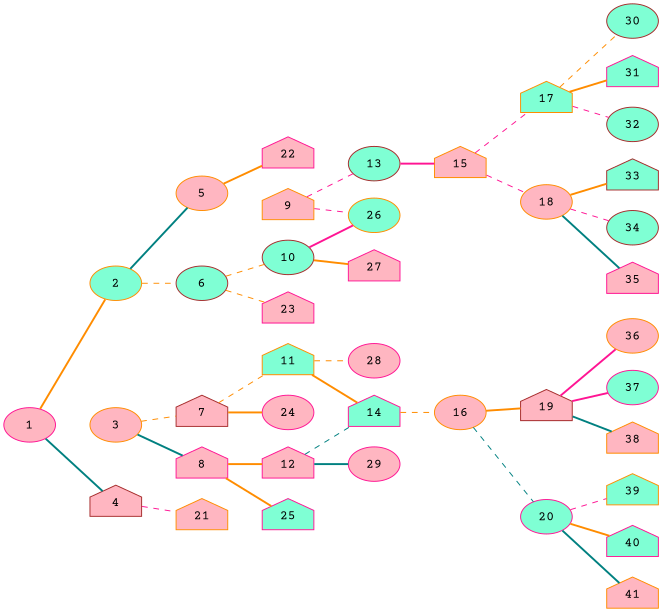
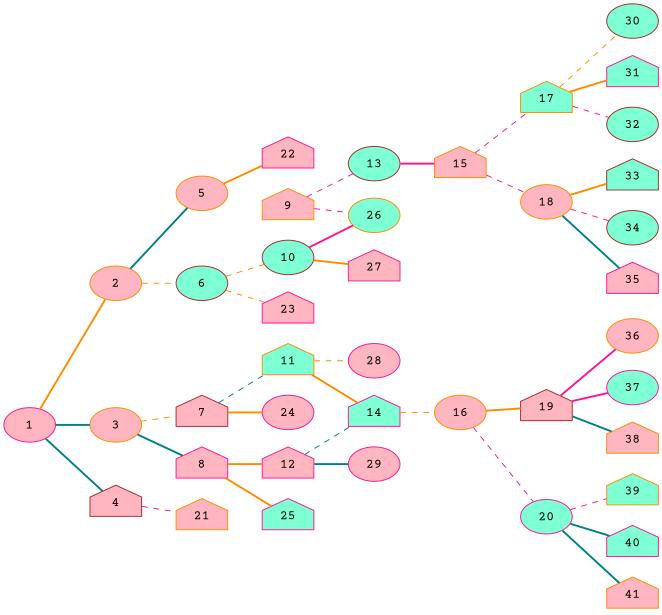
node "2": fillcolor aquamarine -> lightpink
edge "11" -- "7": color darkorange -> teal
edge "1" -- "3": added
edge "16" -- "20": color teal -> deeppink
edge "20" -- "40": color darkorange -> teal
